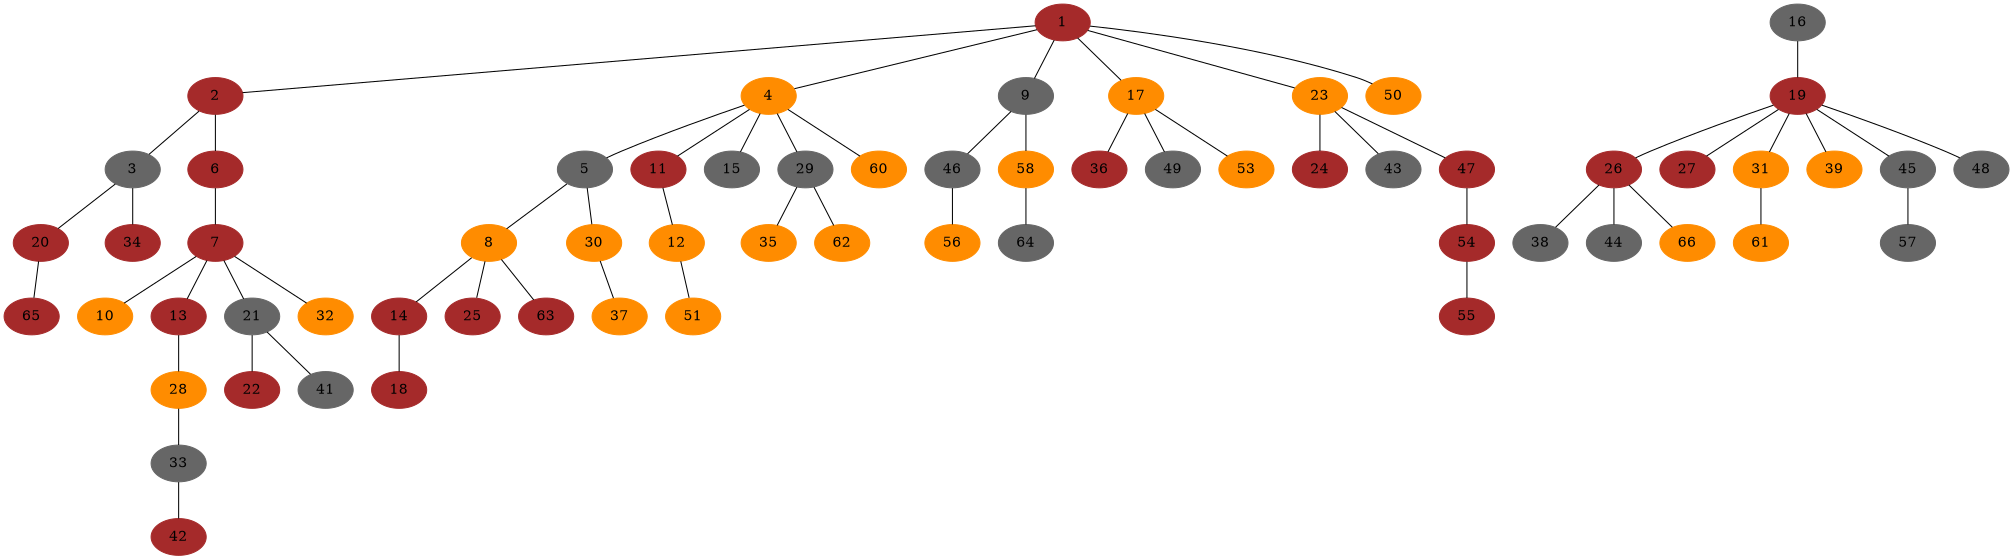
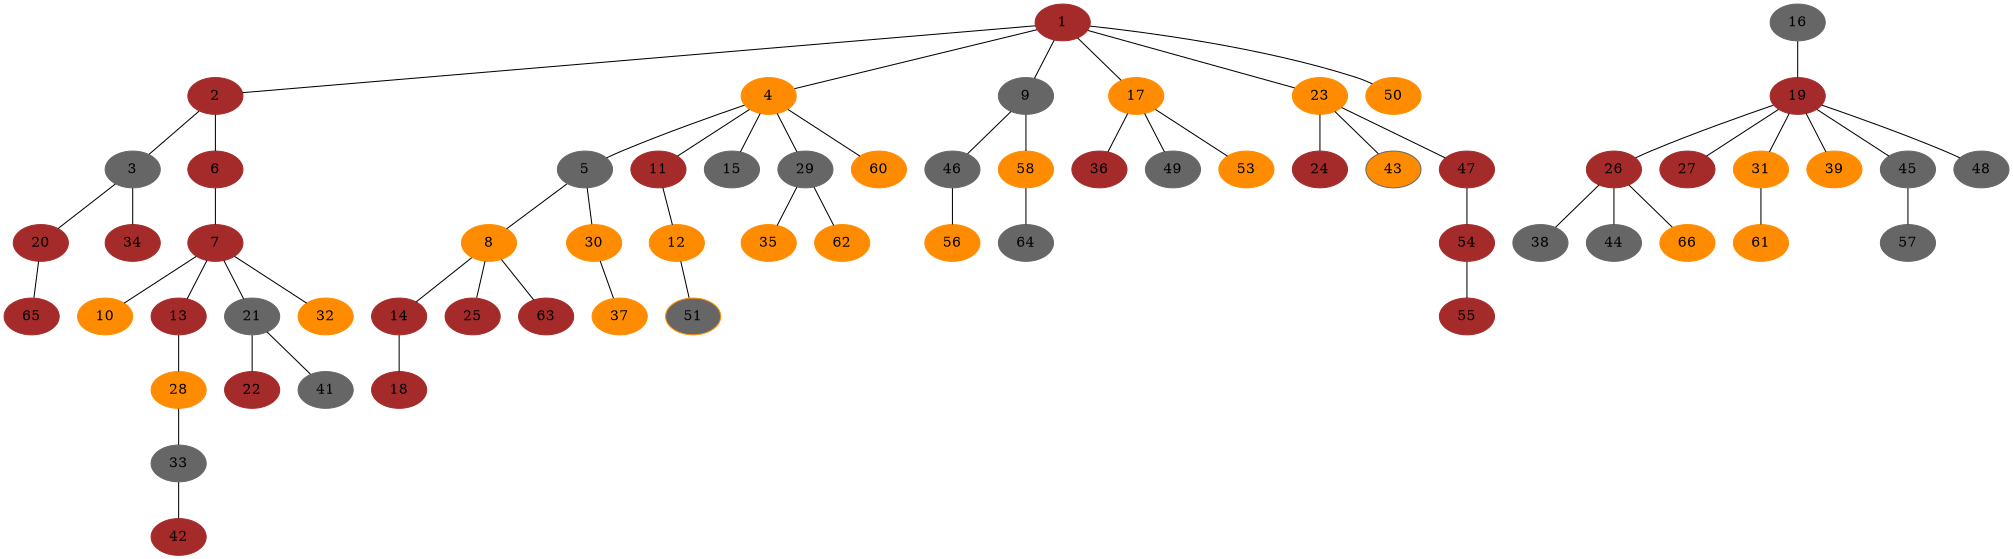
node "43": fillcolor gray40 -> darkorange
node "51": fillcolor darkorange -> gray40
